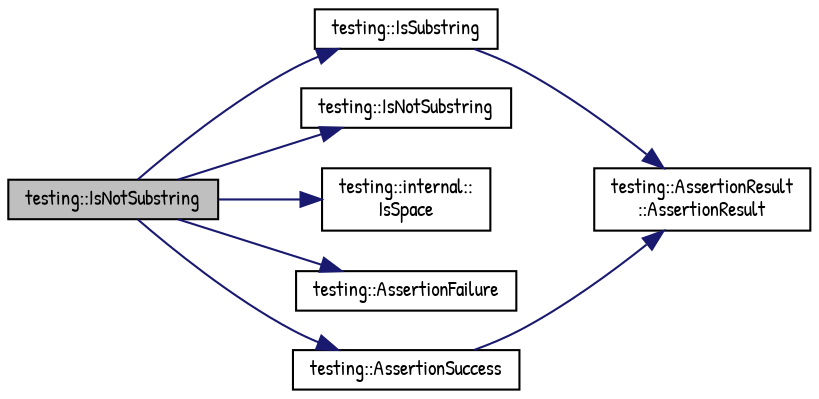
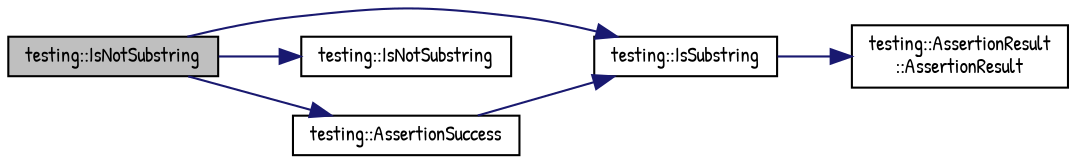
node "testing::internal:: IsSpace": removed
node "testing::AssertionFailure": removed
edge "testing::AssertionSuccess" -> "testing::AssertionResult ::AssertionResult": now "testing::AssertionSuccess" -> "testing::IsSubstring"
